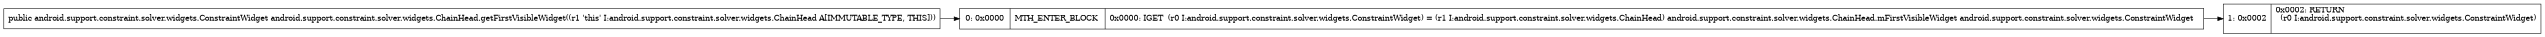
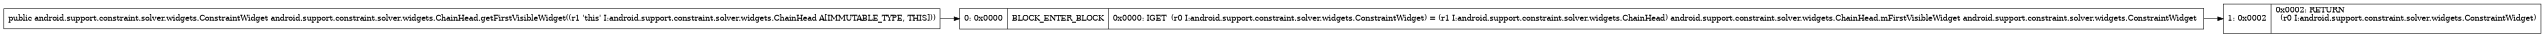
node "0: 0x0000": text "MTH_ENTER_BLOCK" -> "BLOCK_ENTER_BLOCK"
